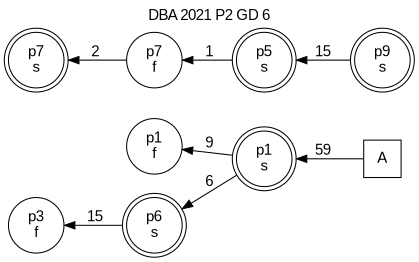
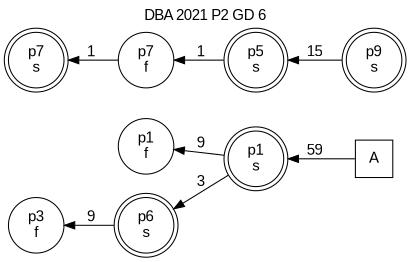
edge "p7 f" -> "p7 s": label "2" -> "1"
edge "p1 s" -> "p6 s": label "6" -> "3"
edge "p6 s" -> "p3 f": label "15" -> "9"
